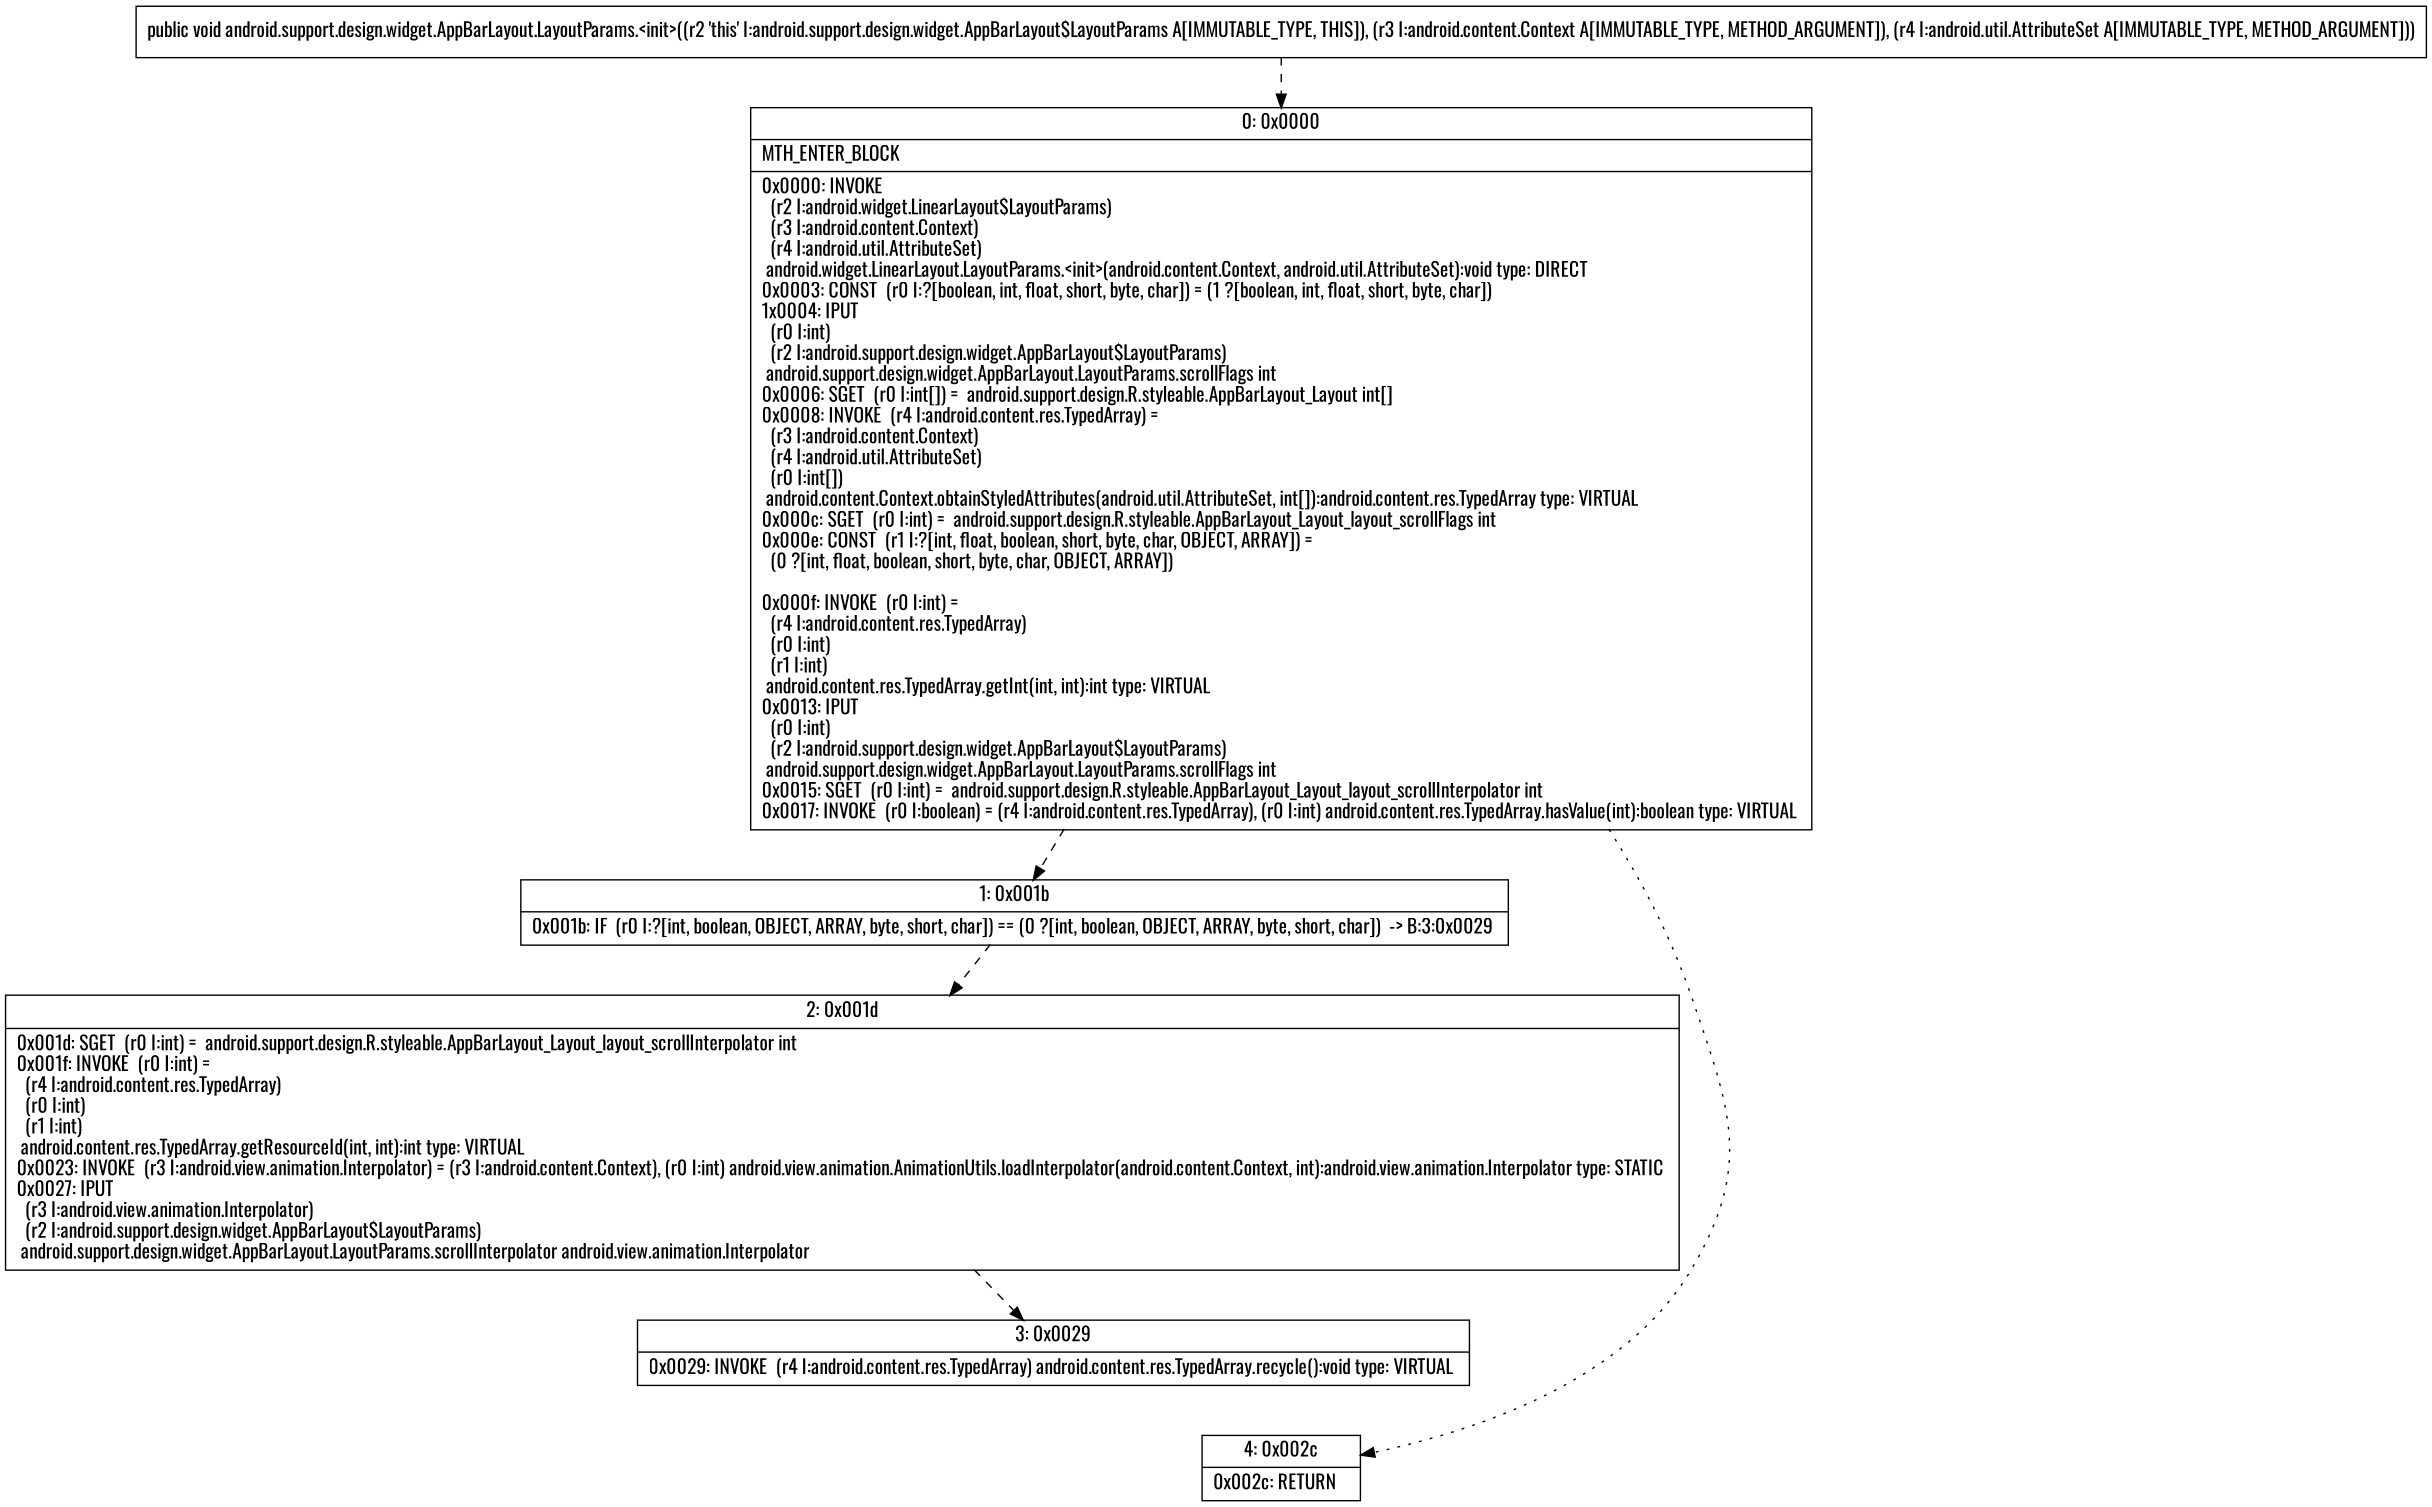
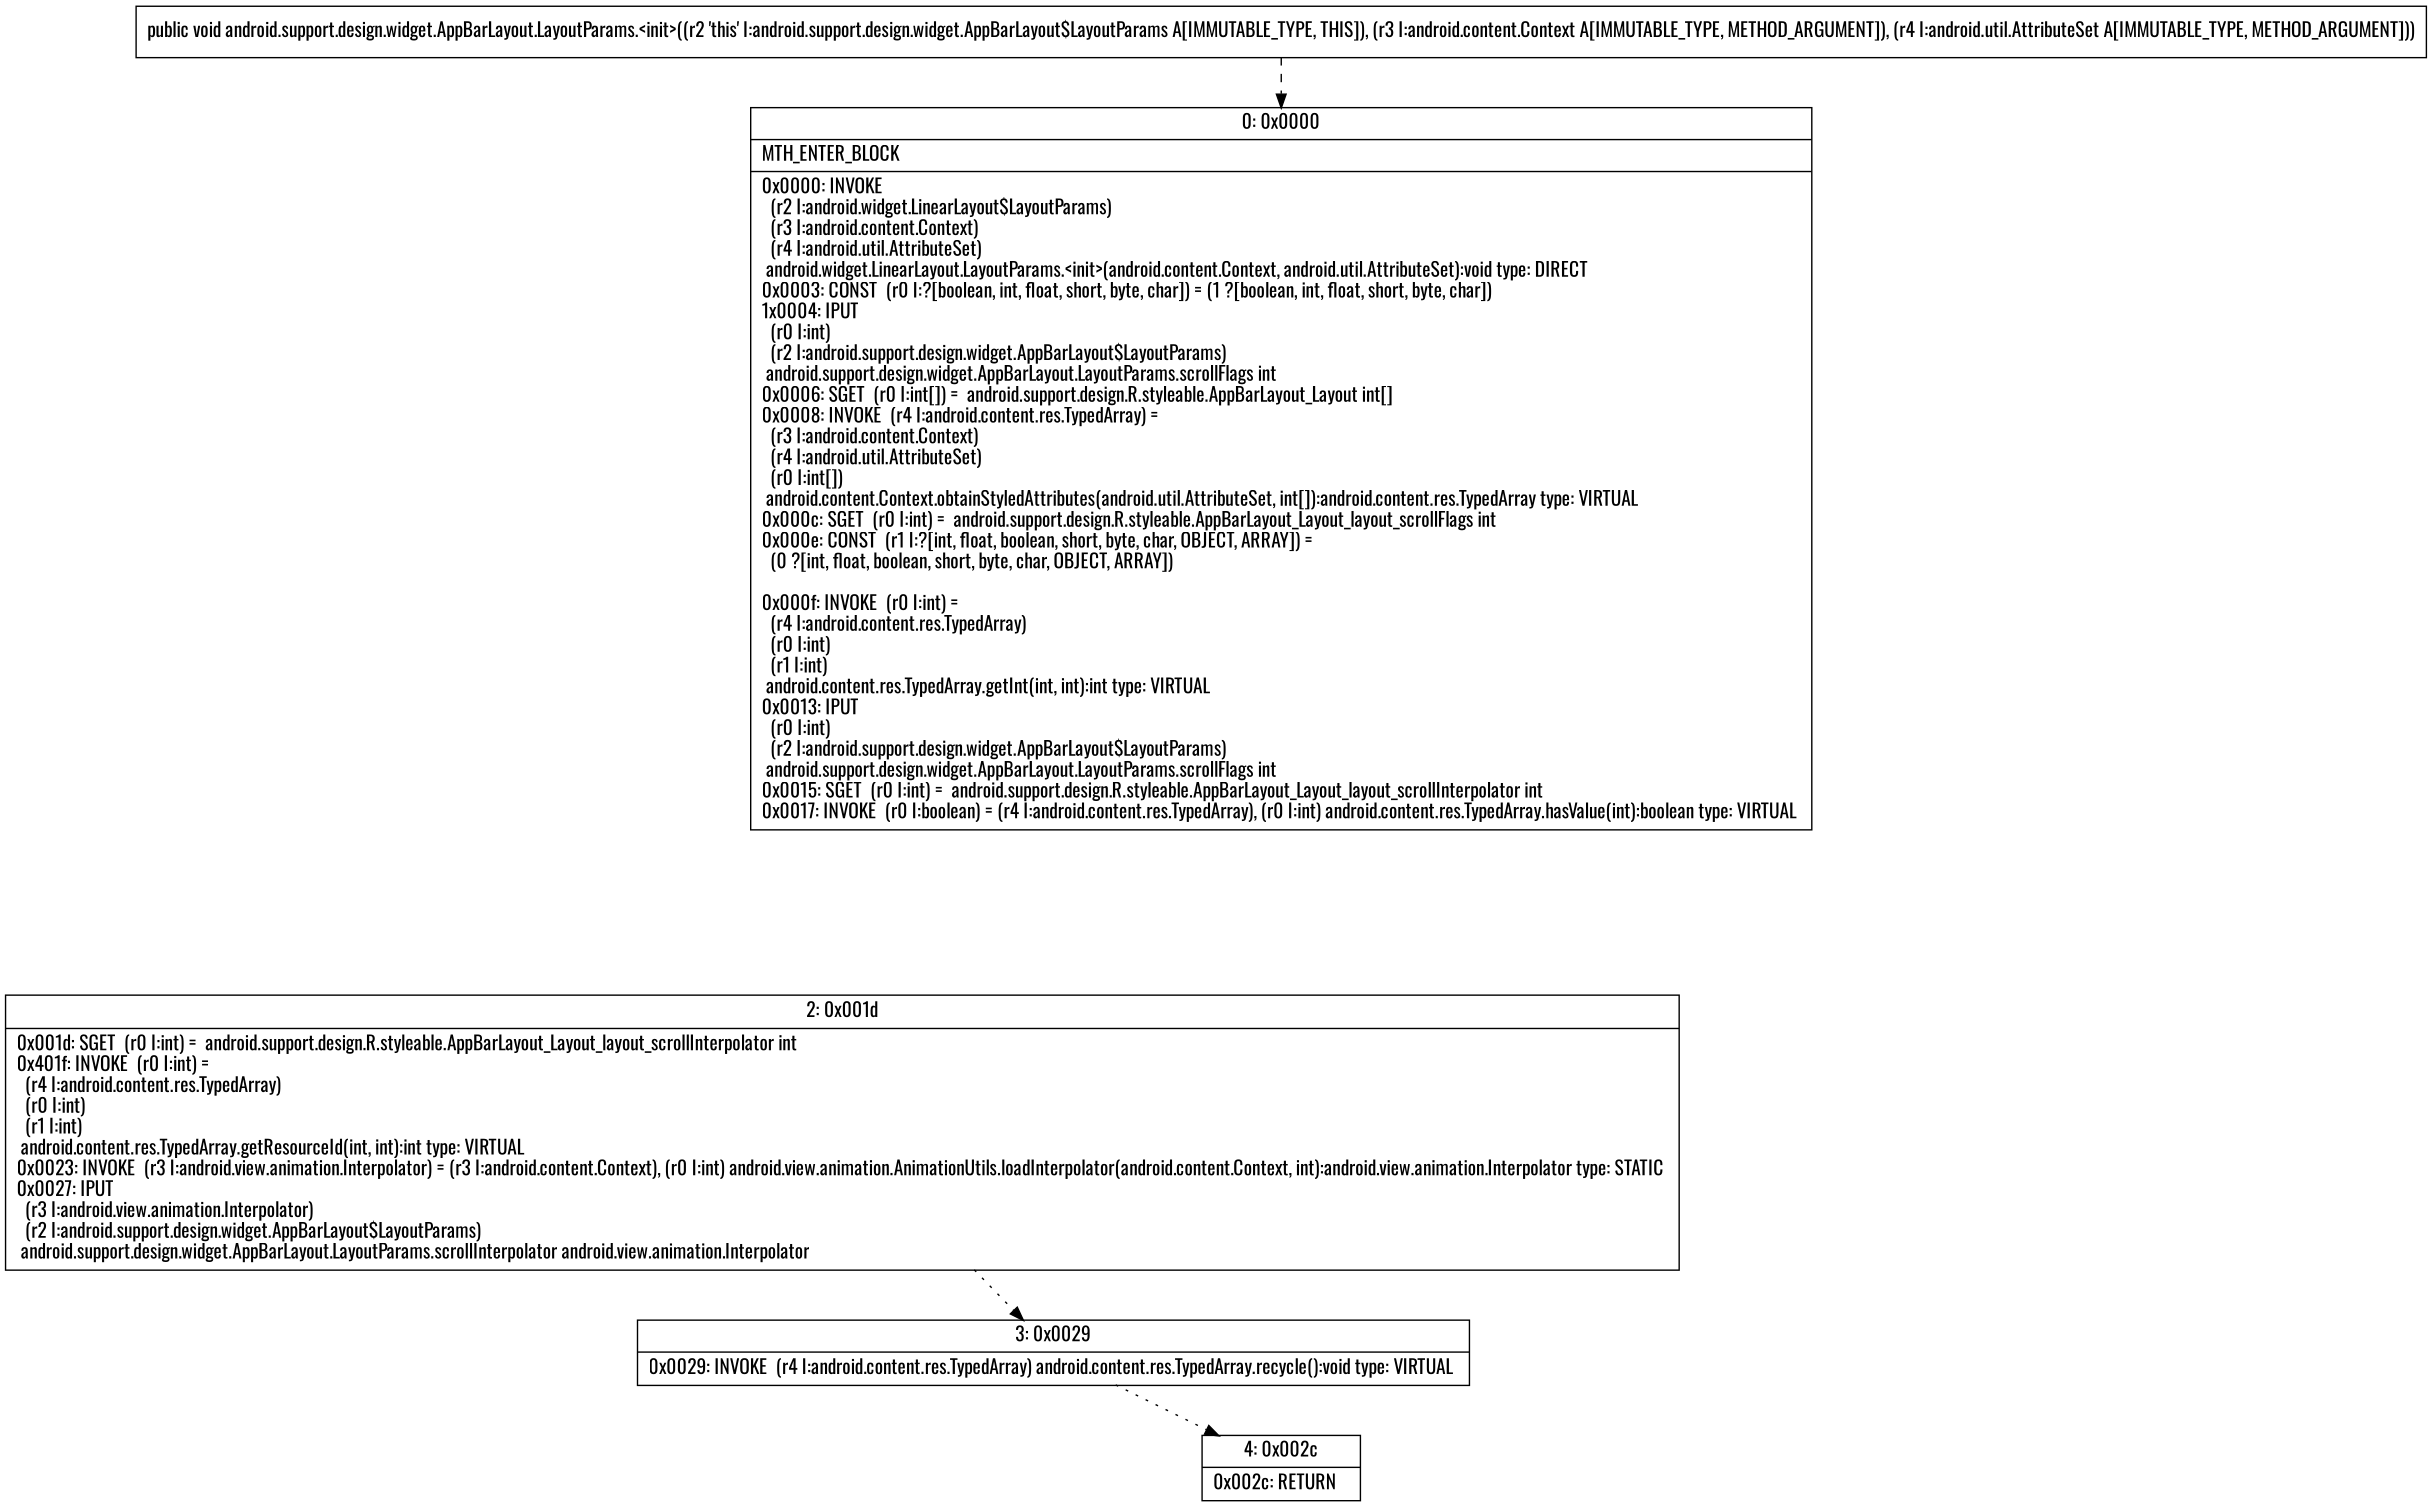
node "1: 0x001b": removed
node "2: 0x001d": text "0x001f: INVOKE  (r0 I:int) =" -> "0x401f: INVOKE  (r0 I:int) ="
edge "0: 0x0000" -> "4: 0x002c": now "3: 0x0029" -> "4: 0x002c"
edge "2: 0x001d" -> "3: 0x0029": style dashed -> dotted
